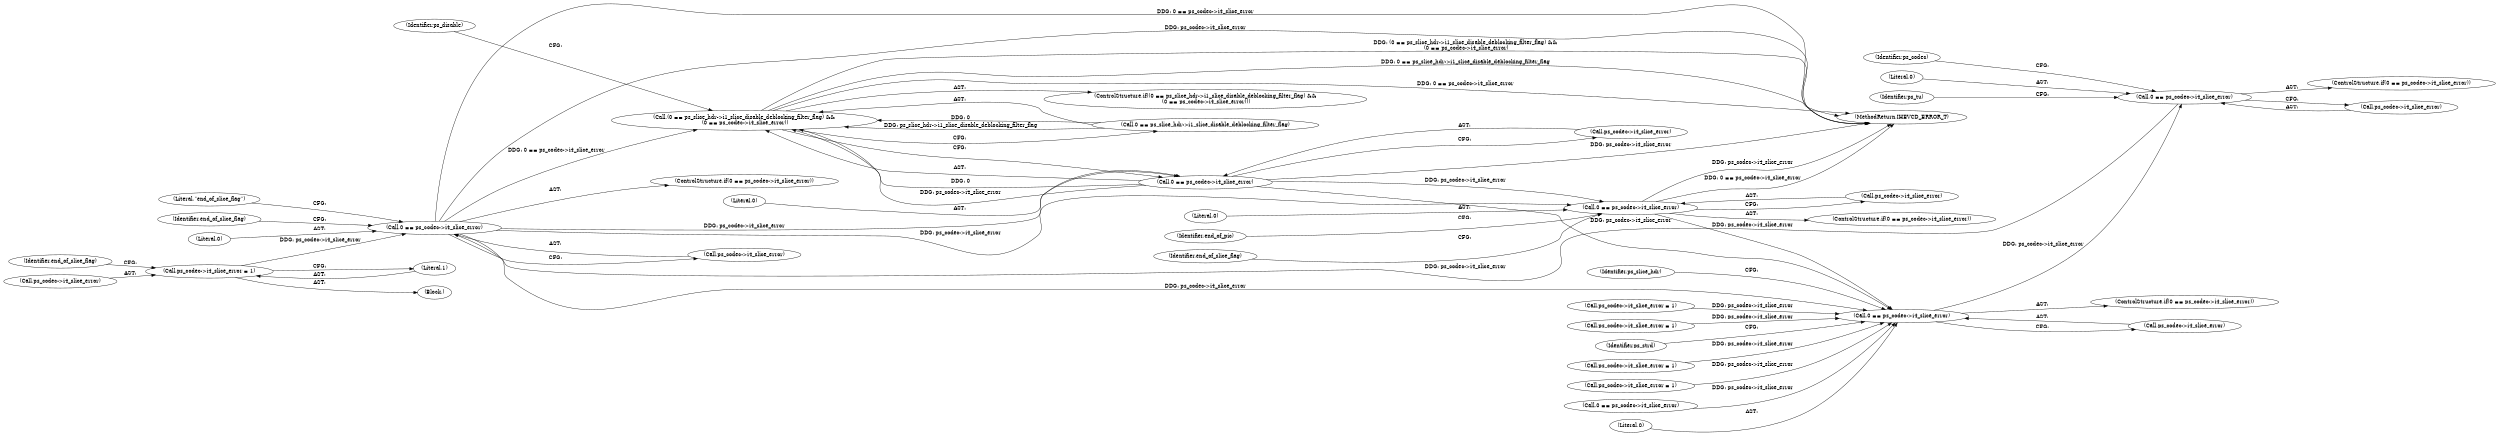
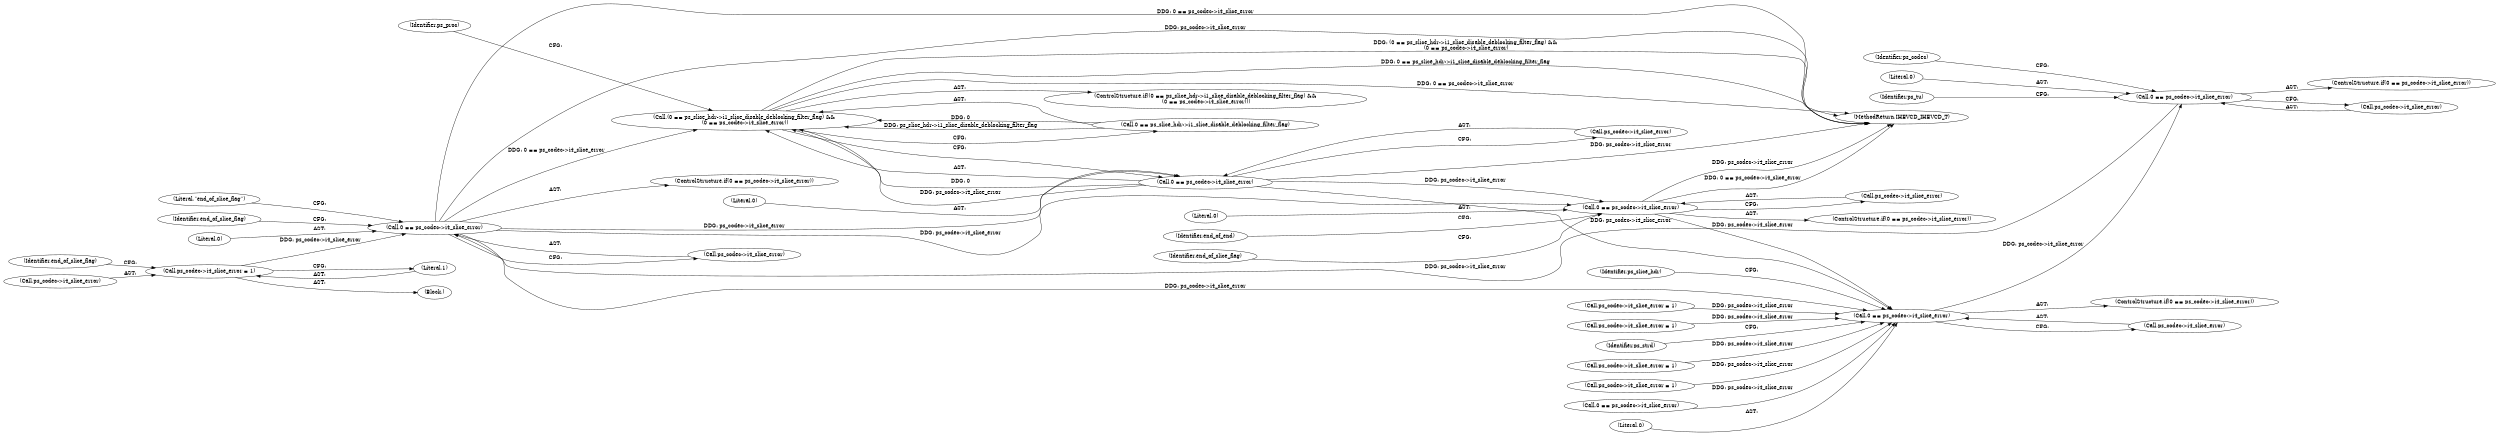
node "(Identifier,ps_disable)": label "(Identifier,ps_disable)" -> "(Identifier,ps_proc)"
node "(MethodReturn,IHEVCD_ERROR_T)": label "(MethodReturn,IHEVCD_ERROR_T)" -> "(MethodReturn,IHEVCD_IHEVCD_T)"
node "(Identifier,end_of_pic)": label "(Identifier,end_of_pic)" -> "(Identifier,end_of_end)"
